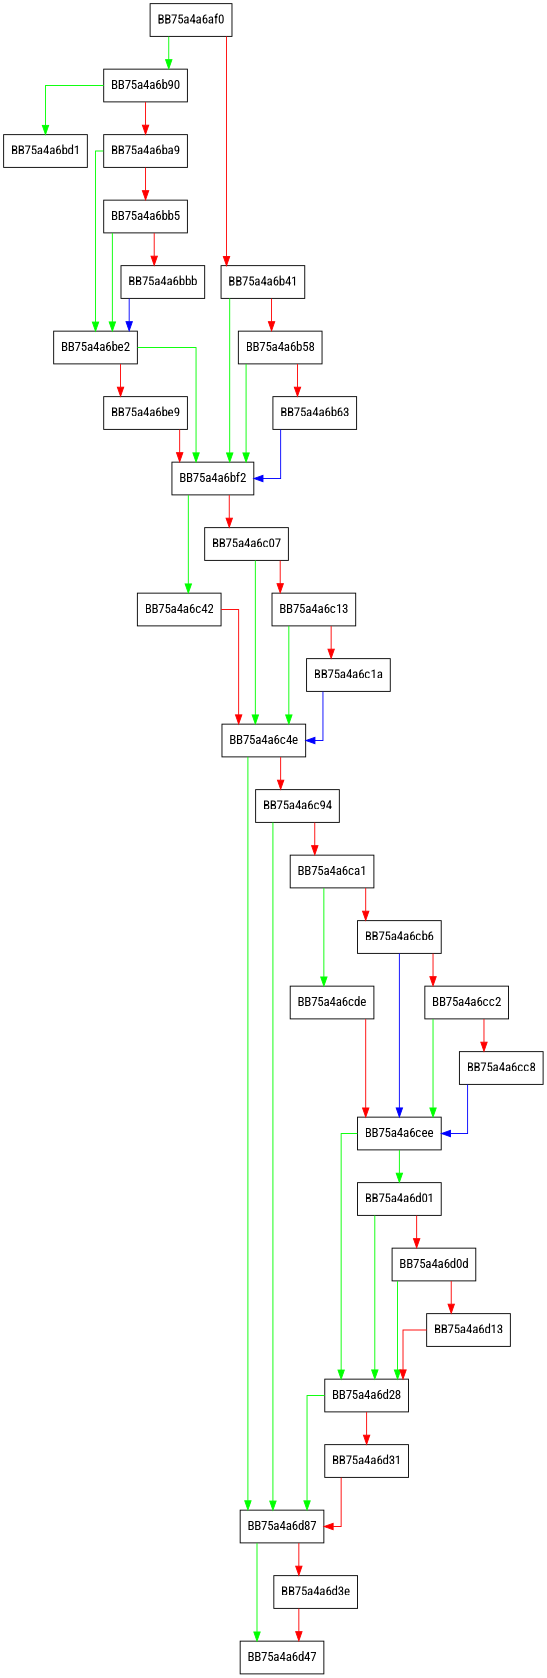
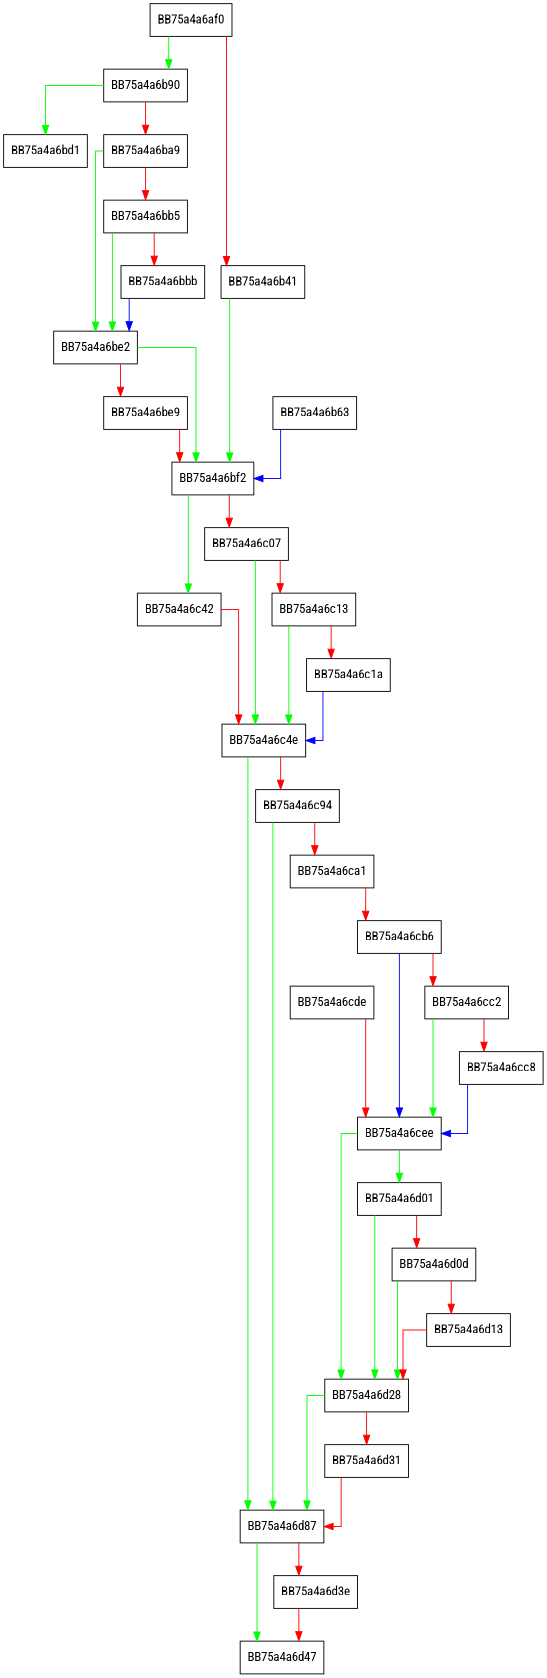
node "BB75a4a6b58": removed
edge "BB75a4a6ca1" -> "BB75a4a6cde": removed
